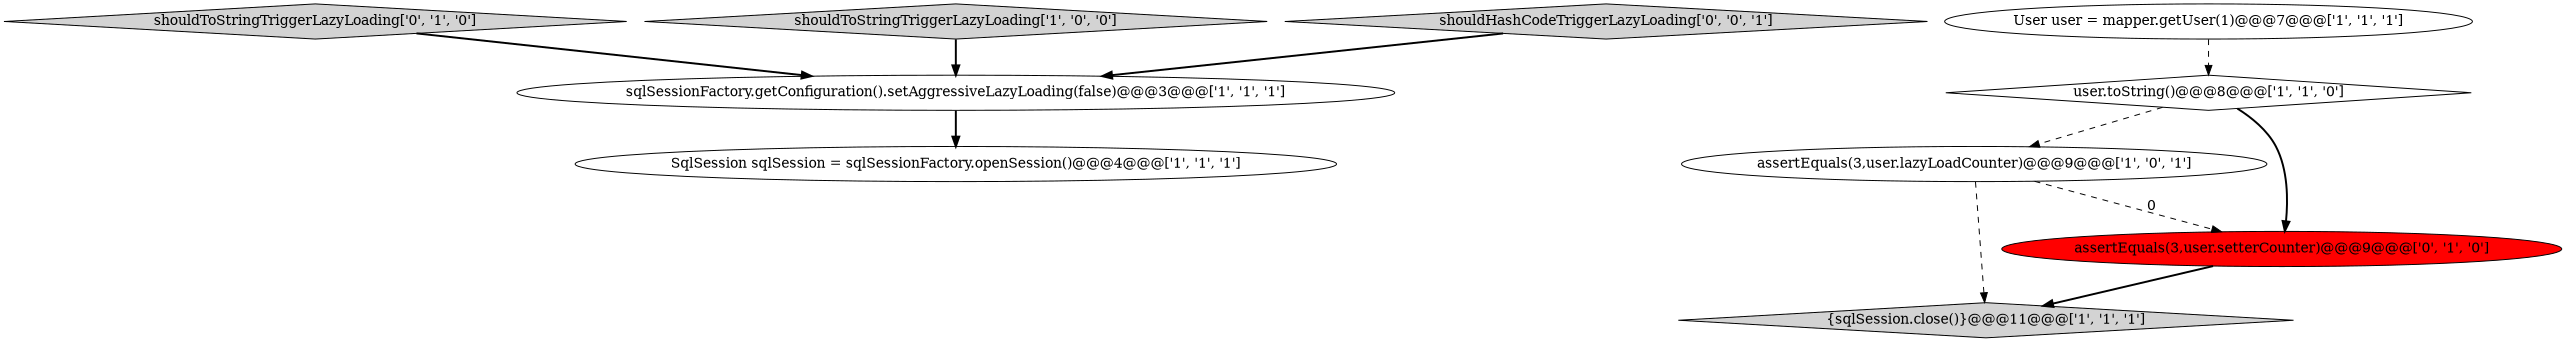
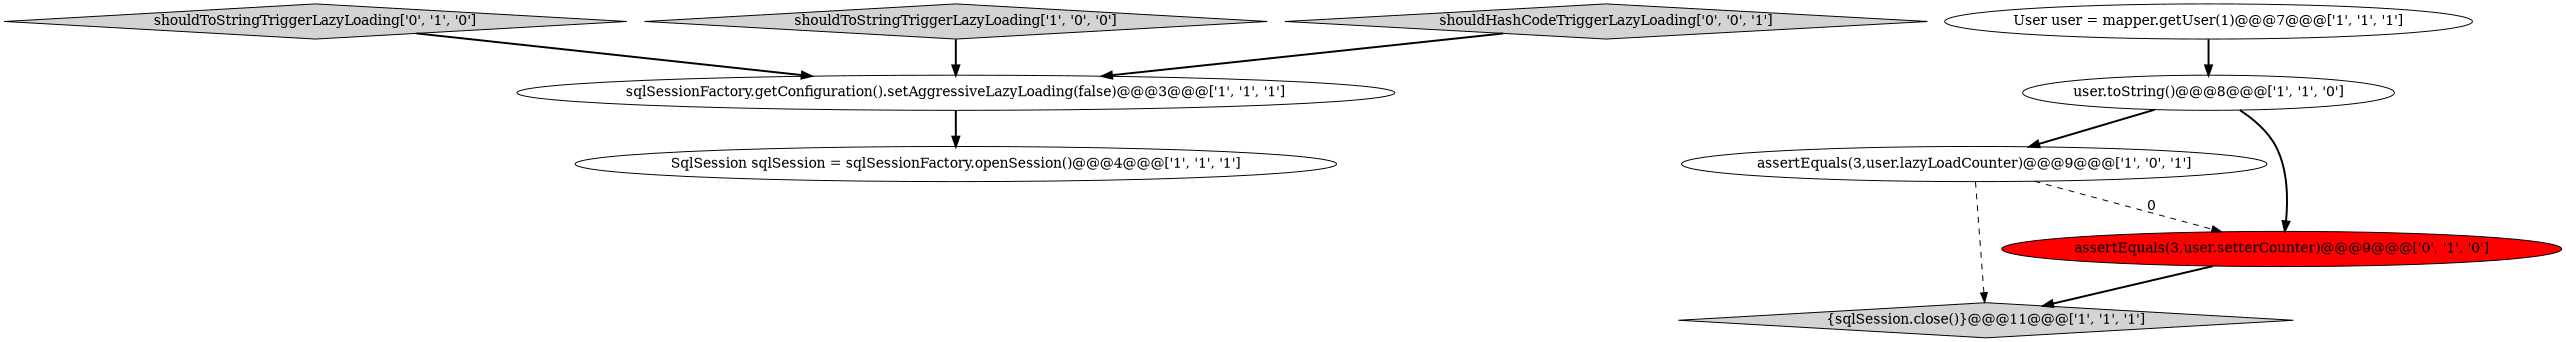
edge "User user = mapper.getUser(1)@@@7@@@['1', '1', '1']" -> "user.toString()@@@8@@@['1', '1', '0']": style dashed -> bold
node "user.toString()@@@8@@@['1', '1', '0']": shape diamond -> ellipse
edge "user.toString()@@@8@@@['1', '1', '0']" -> "assertEquals(3,user.lazyLoadCounter)@@@9@@@['1', '0', '1']": style dashed -> bold
